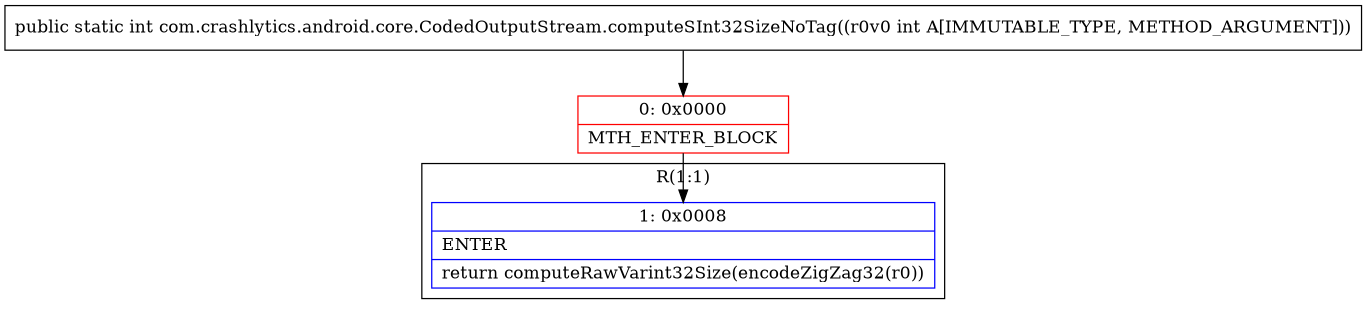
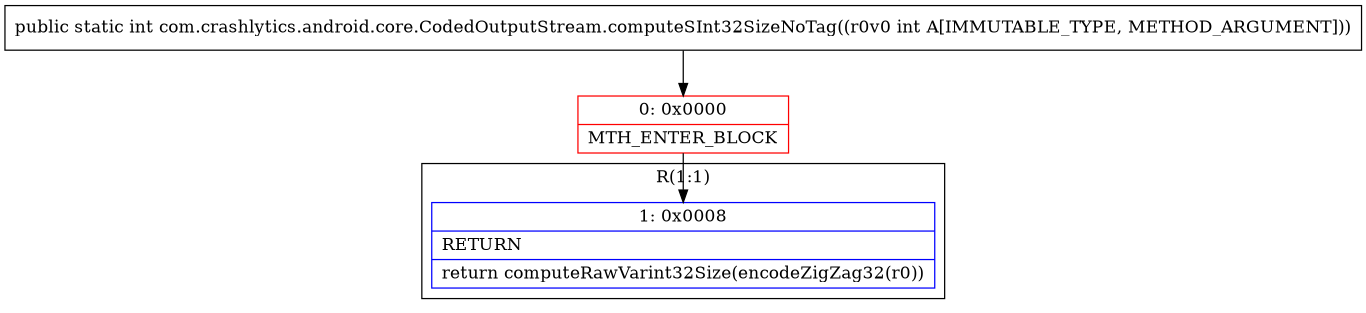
node "1: 0x0008": text "ENTER" -> "RETURN"
